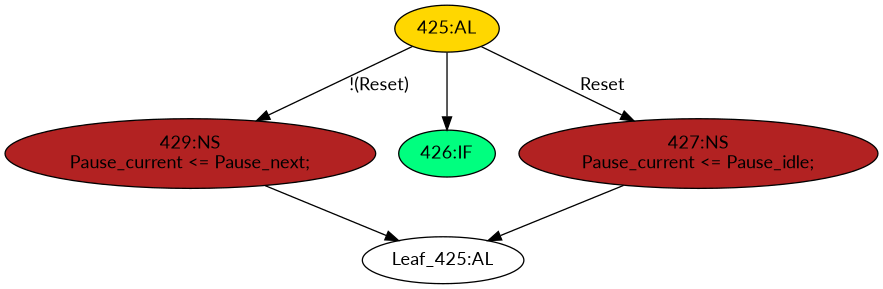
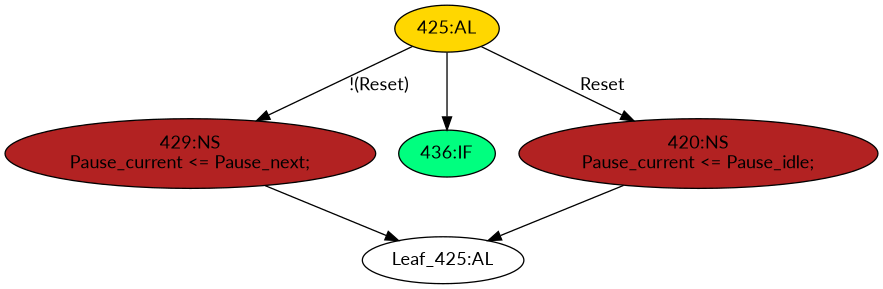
node "426:IF": label "426:IF" -> "436:IF"
node "427:NS Pause_current <= Pause_idle;": label "427:NS Pause_current <= Pause_idle;" -> "420:NS Pause_current <= Pause_idle;"
